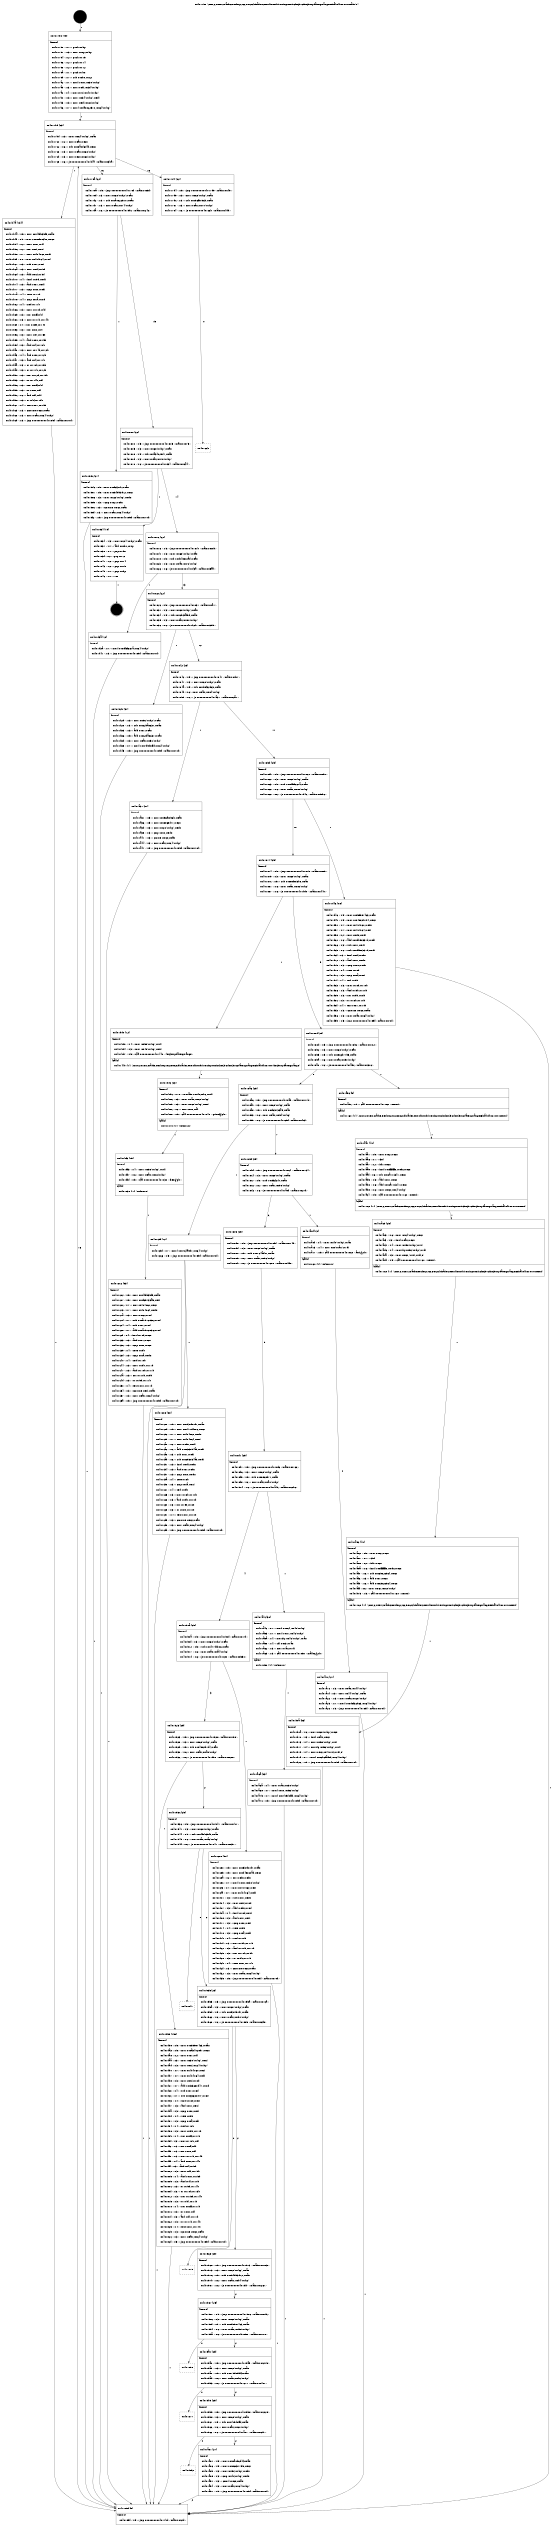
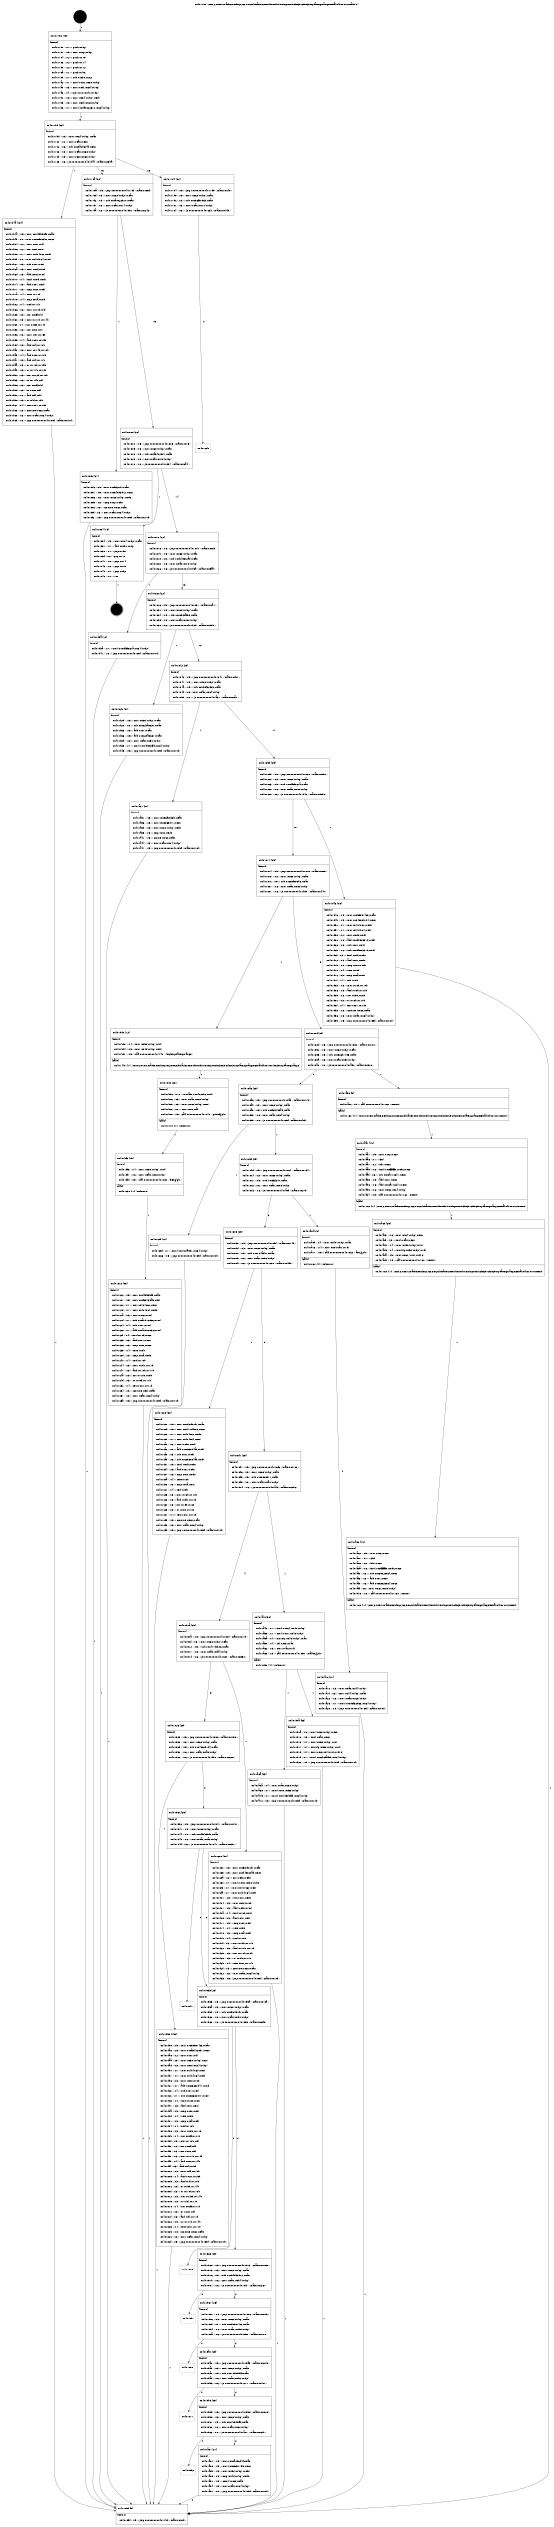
edge "0x401c5f [12]" -> "0x401c88 [88]": now "0x4018d8 [25]" -> "0x401c88 [88]"
edge "0x401e9f [5]" -> "0x4017bd [23]": removed, label "16"
edge "0x401ae2 [40]" -> "0x401b0a [33]": now "0x401a4c [30]" -> "0x401b0a [33]"
node "0x4019f7": added
